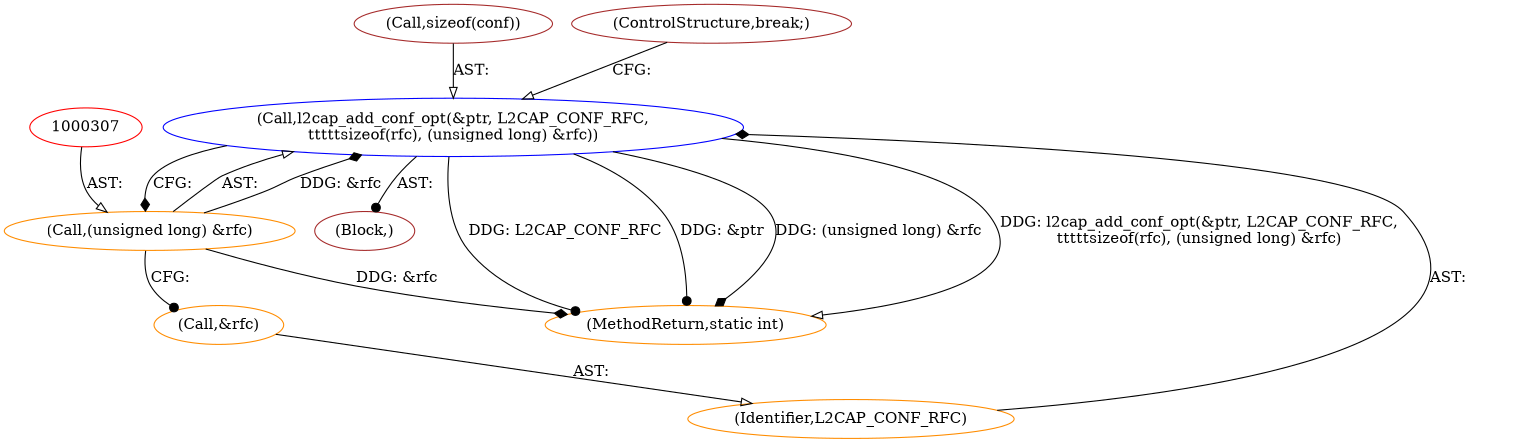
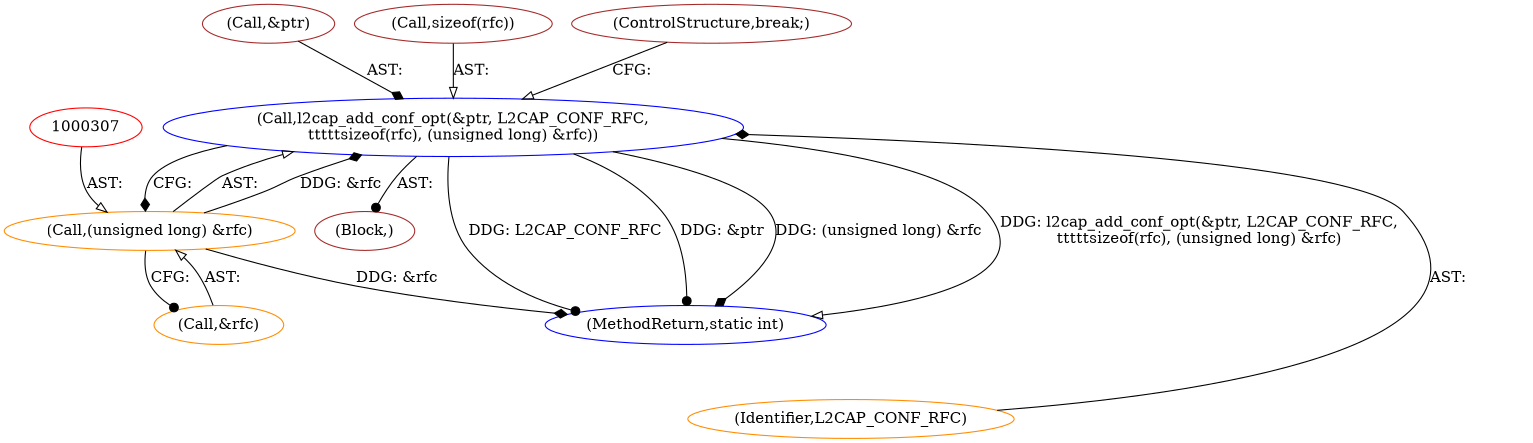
node "(Call,&ptr)": added
node "(Call,sizeof(conf))": label "(Call,sizeof(conf))" -> "(Call,sizeof(rfc))"
node "(MethodReturn,static int)": color darkorange -> blue
edge "(Call,&rfc)" -> "(Identifier,L2CAP_CONF_RFC)": now "(Call,&rfc)" -> "(Call,(unsigned long) &rfc)"
